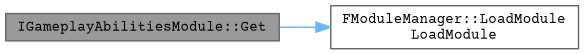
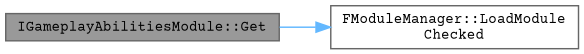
node "FModuleManager::LoadModule LoadModule": label "FModuleManager::LoadModule LoadModule" -> "FModuleManager::LoadModule Checked"
